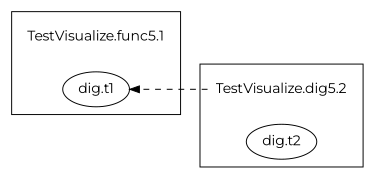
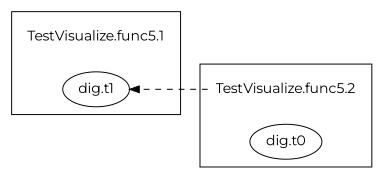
node "TestVisualize.dig5.2": label "TestVisualize.dig5.2" -> "TestVisualize.func5.2"
node "dig.t2": label "dig.t2" -> "dig.t0"
